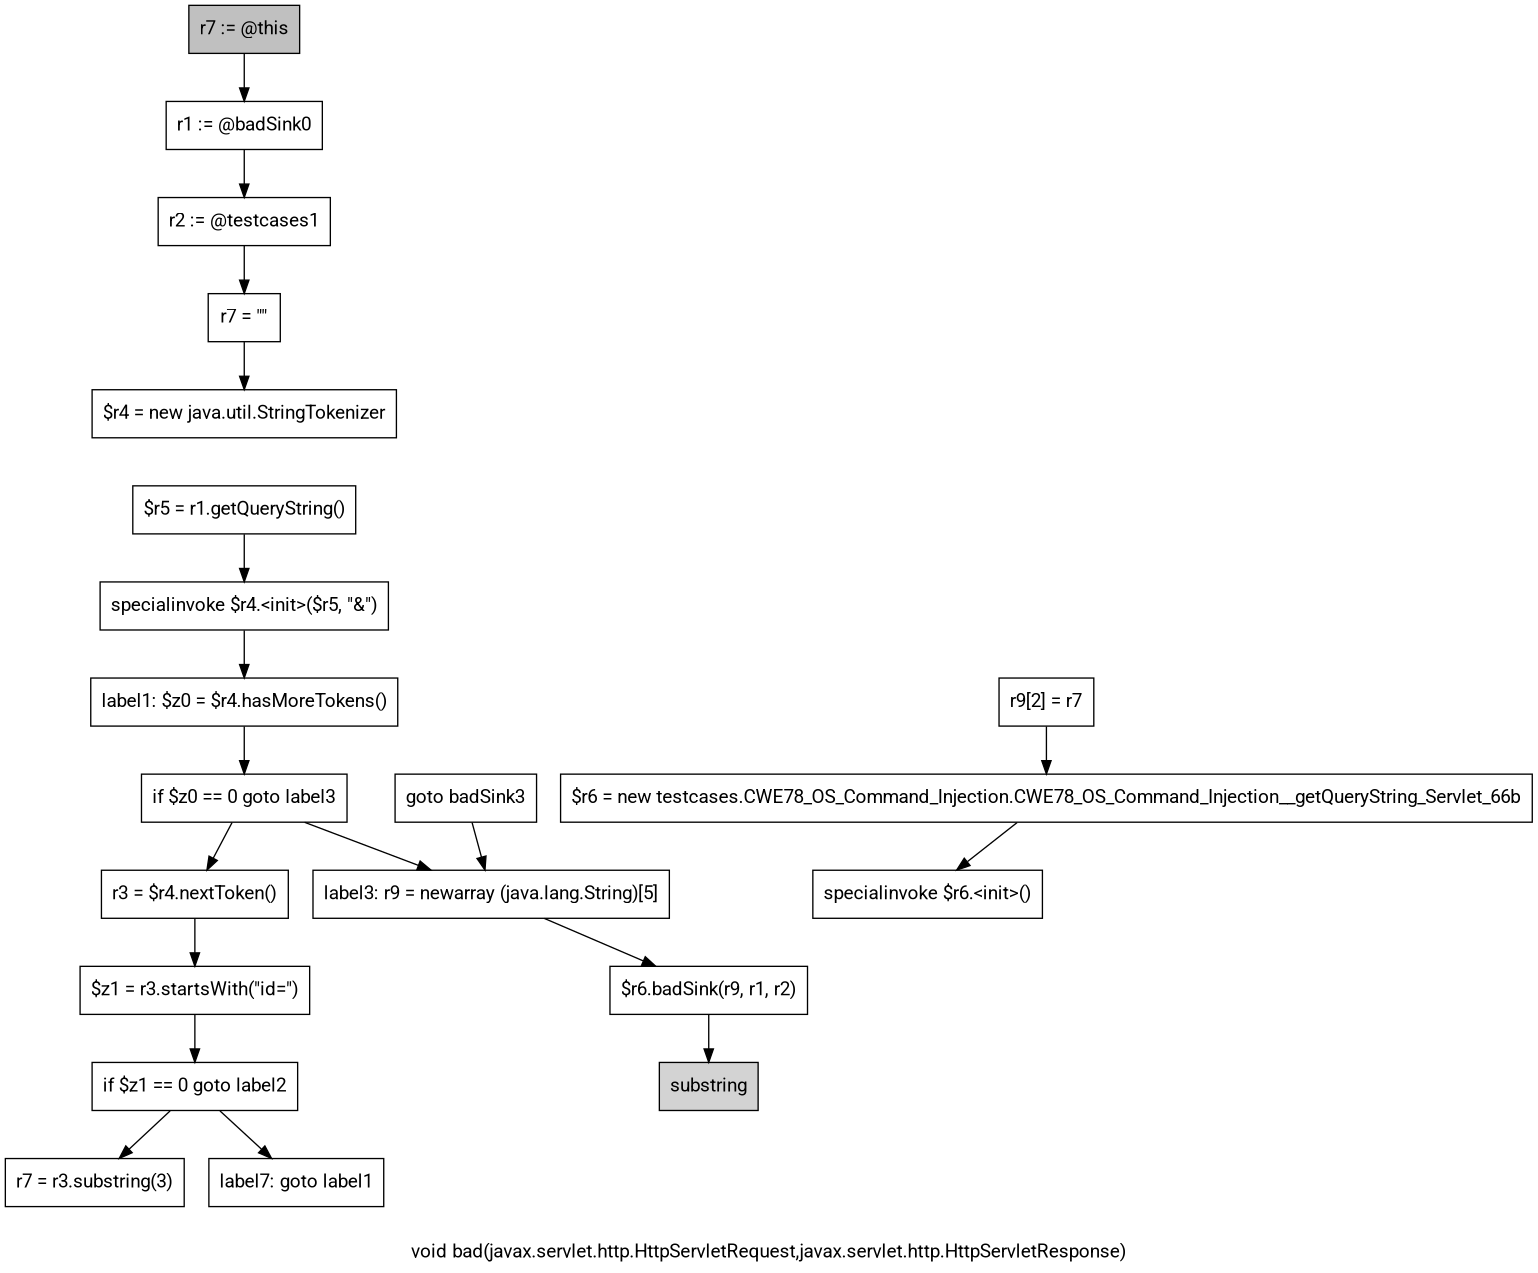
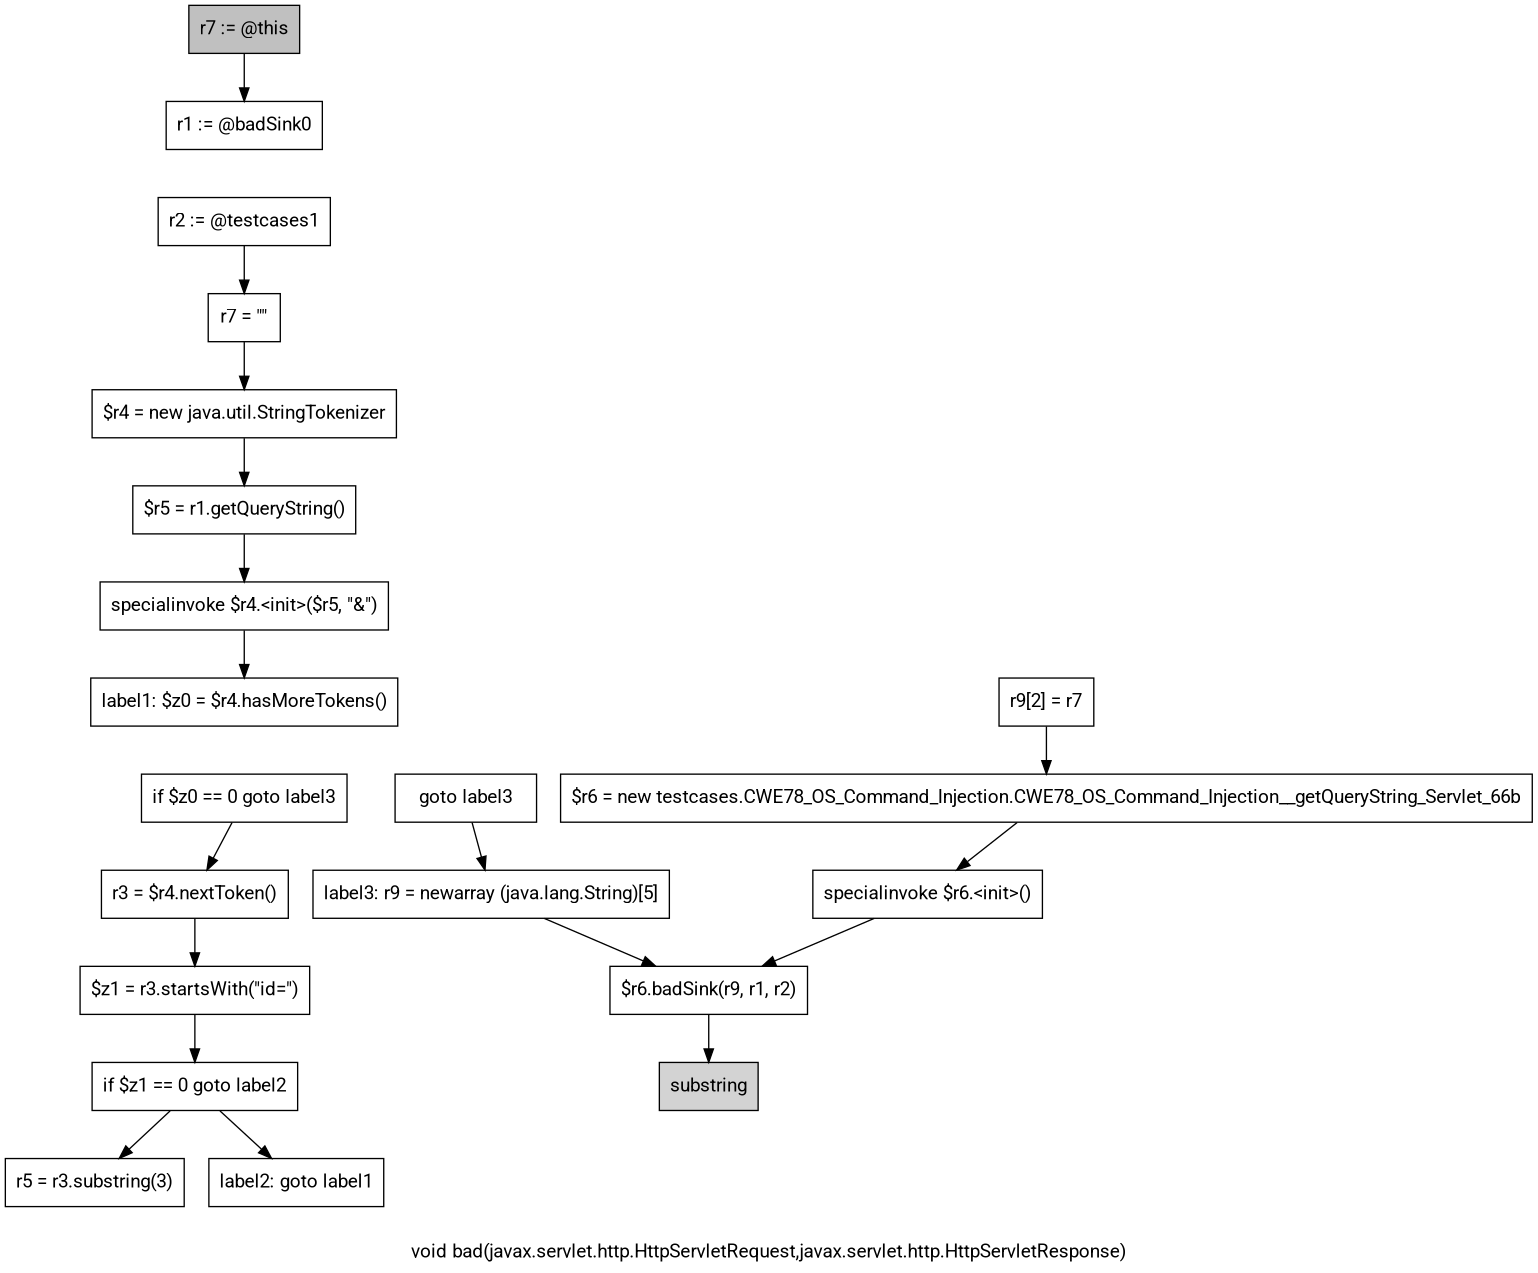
edge "r1 := @badSink0" -> "r2 := @testcases1": removed
edge "$r4 = new java.util.StringTokenizer" -> "$r5 = r1.getQueryString()": added
edge "label1: $z0 = $r4.hasMoreTokens()" -> "if $z0 == 0 goto label3": removed
node "goto badSink3": label "goto badSink3" -> "goto label3"
edge "if $z0 == 0 goto label3" -> "label3: r9 = newarray (java.lang.String)[5]": removed
edge "specialinvoke $r6.<init>()" -> "$r6.badSink(r9, r1, r2)": added
node "r7 = r3.substring(3)": label "r7 = r3.substring(3)" -> "r5 = r3.substring(3)"
node "label7: goto label1": label "label7: goto label1" -> "label2: goto label1"
